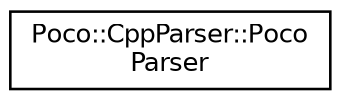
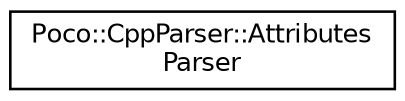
node "Poco::CppParser::Poco Parser": label "Poco::CppParser::Poco Parser" -> "Poco::CppParser::Attributes Parser"
